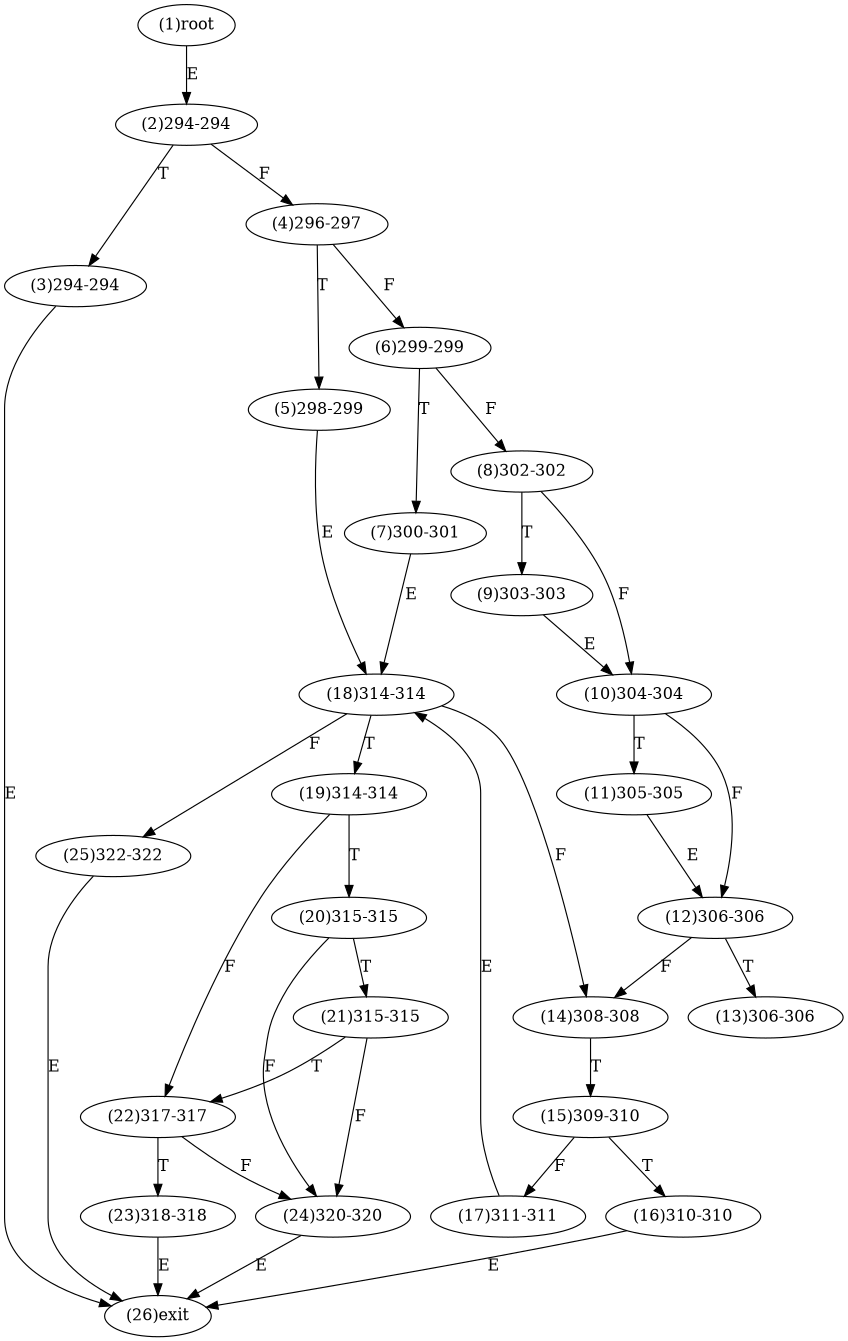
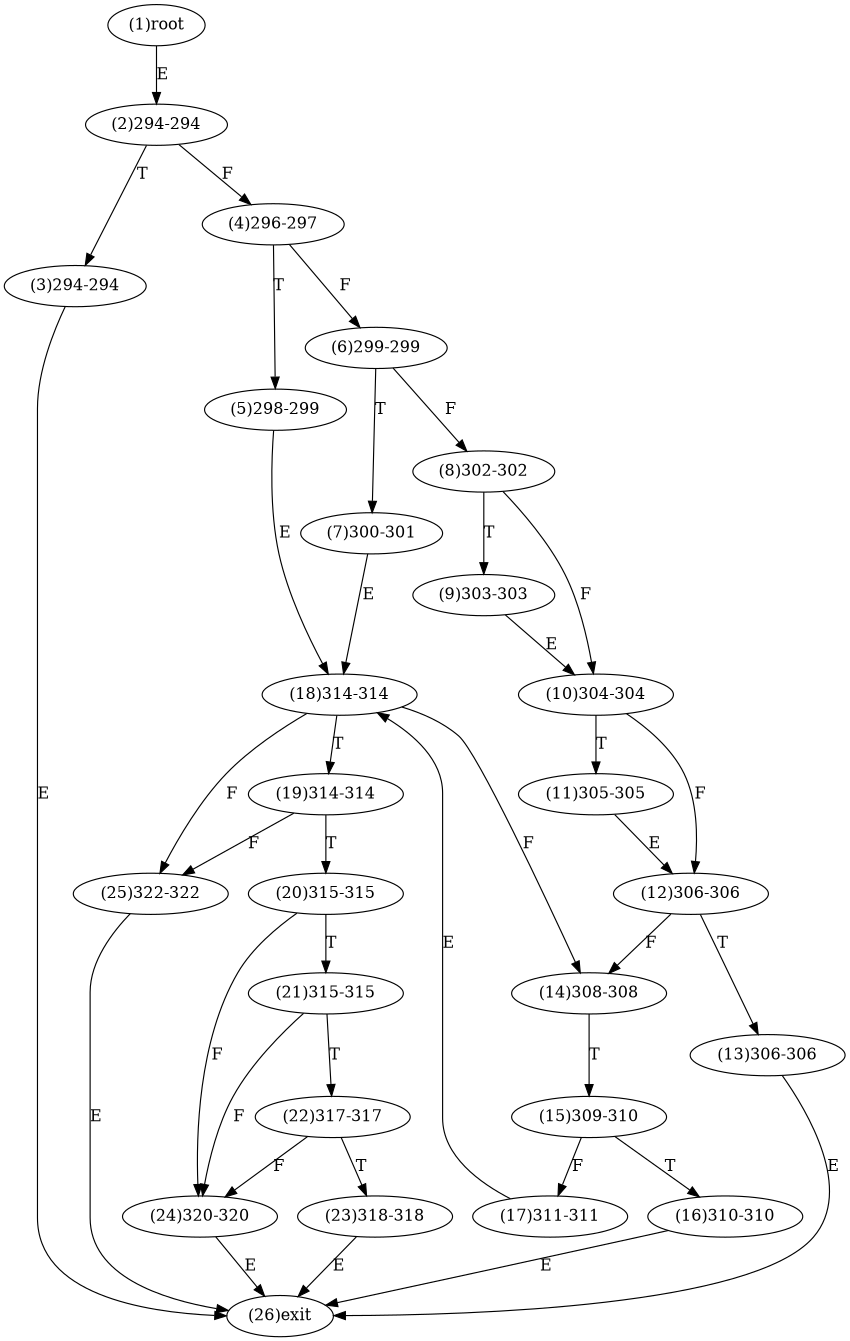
edge "(19)314-314" -> "(22)317-317": now "(19)314-314" -> "(25)322-322"
edge "(13)306-306" -> "(26)exit": added, label "E"
